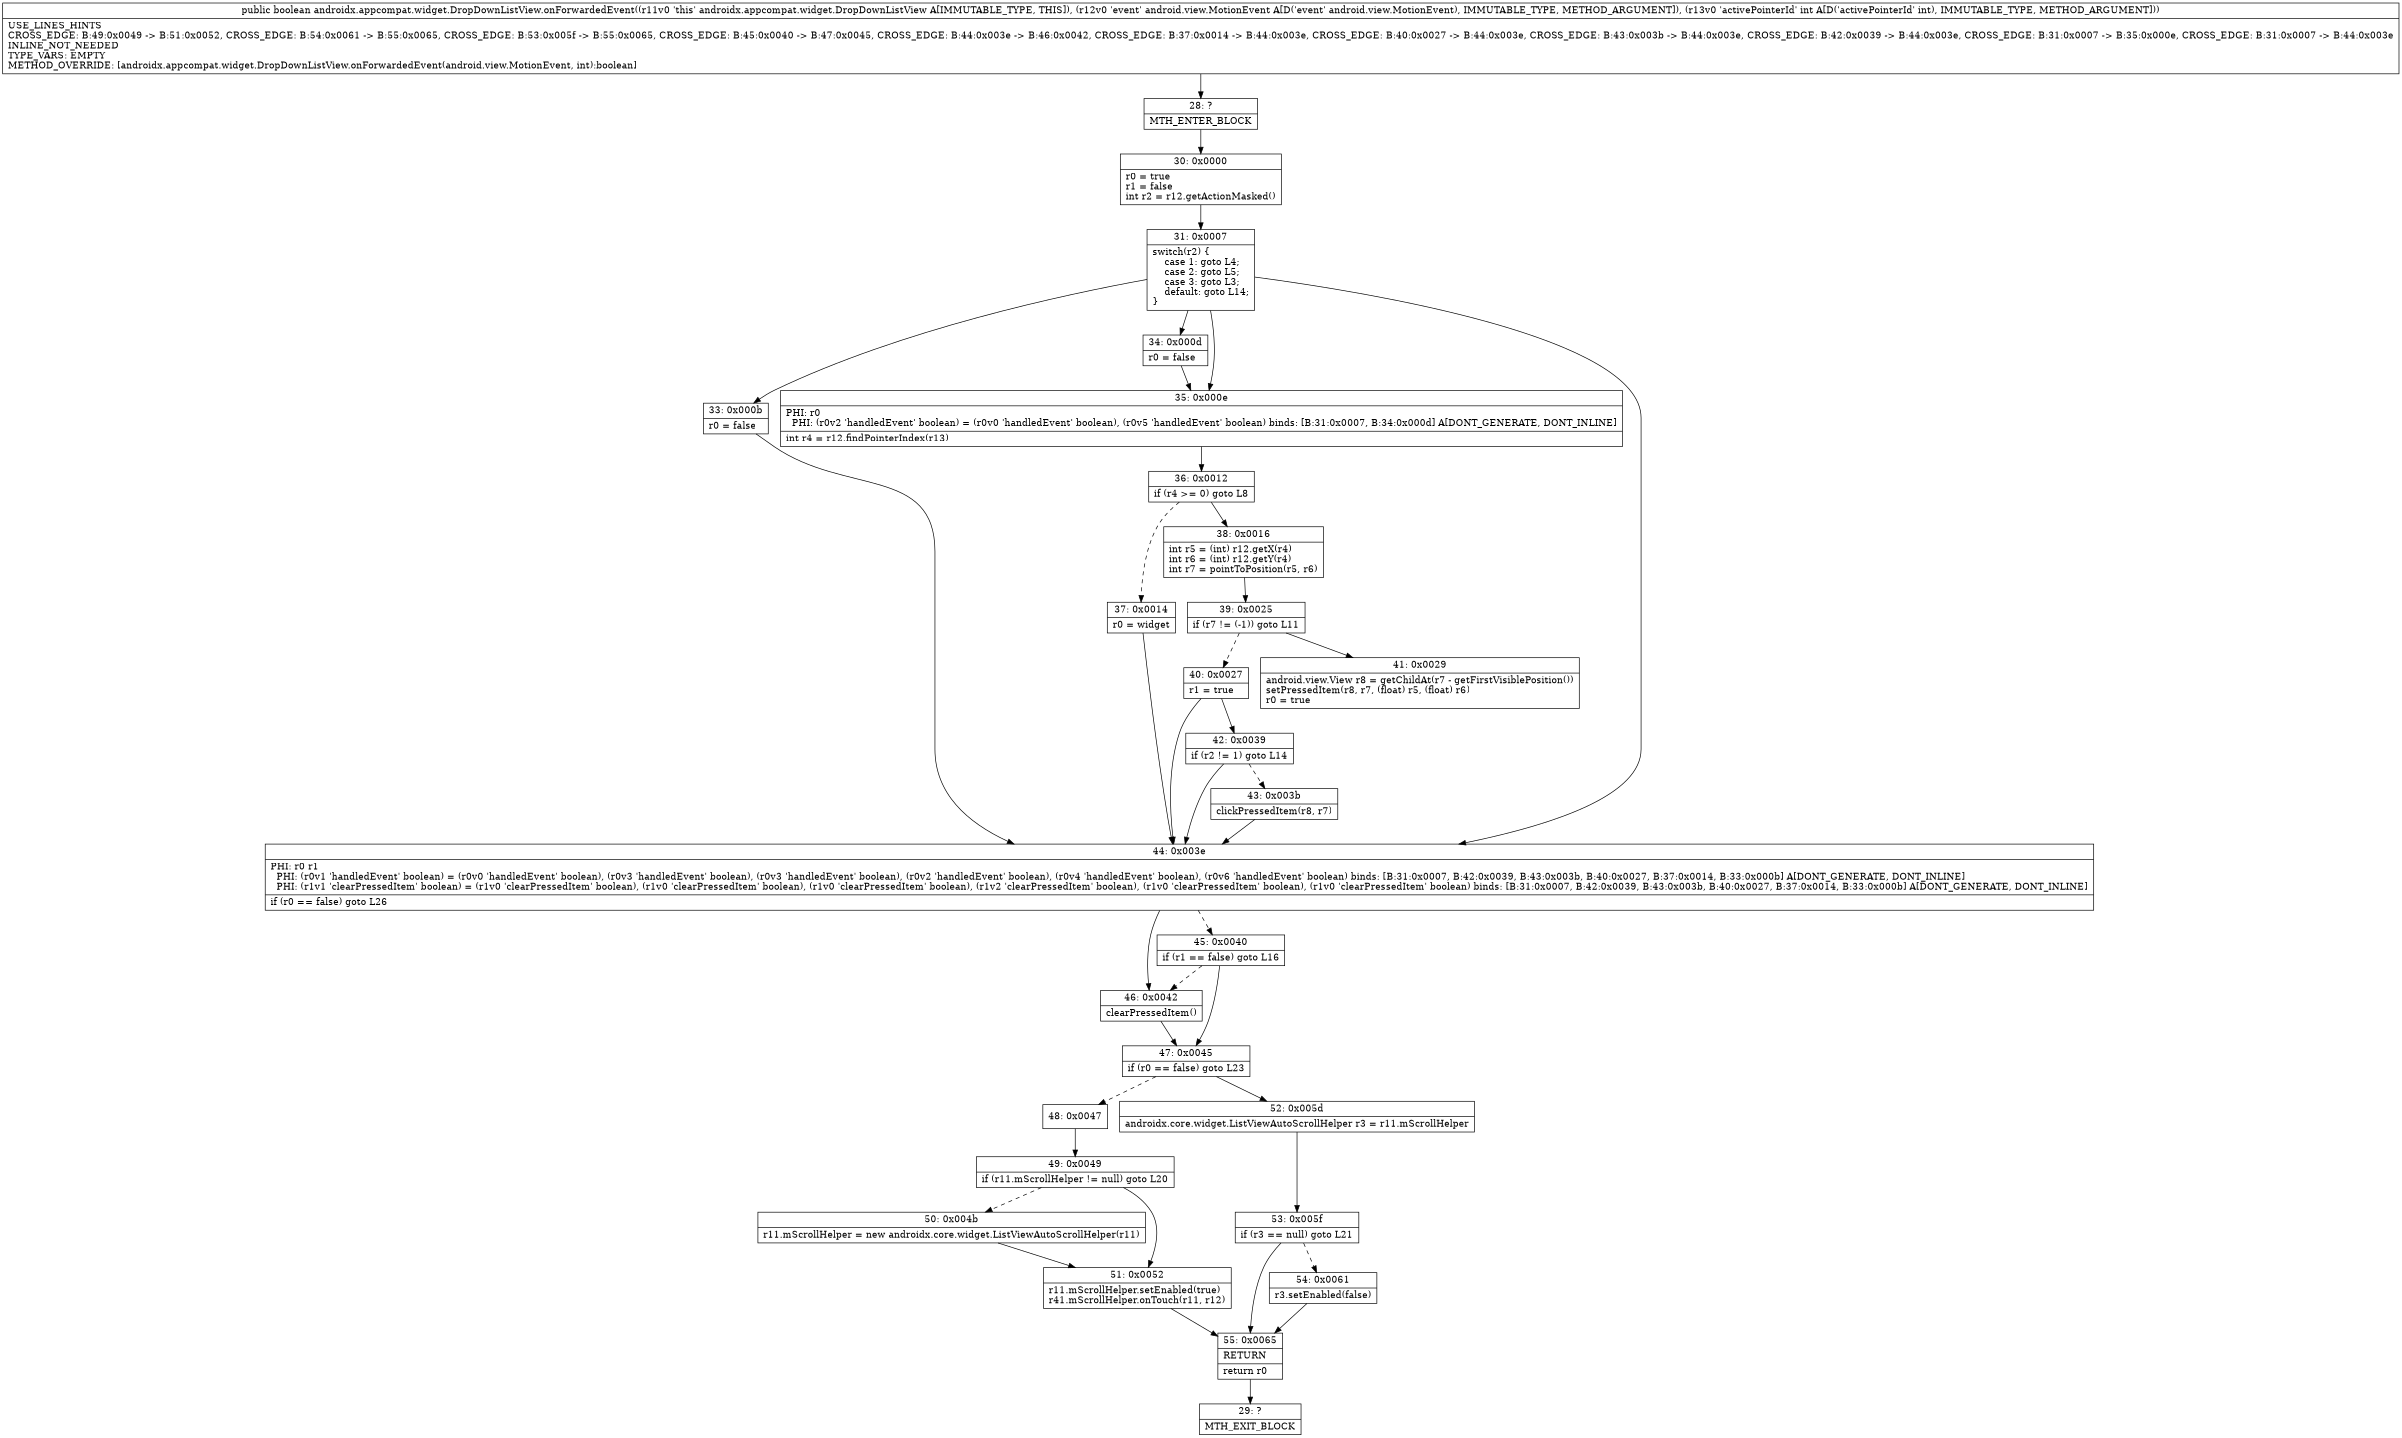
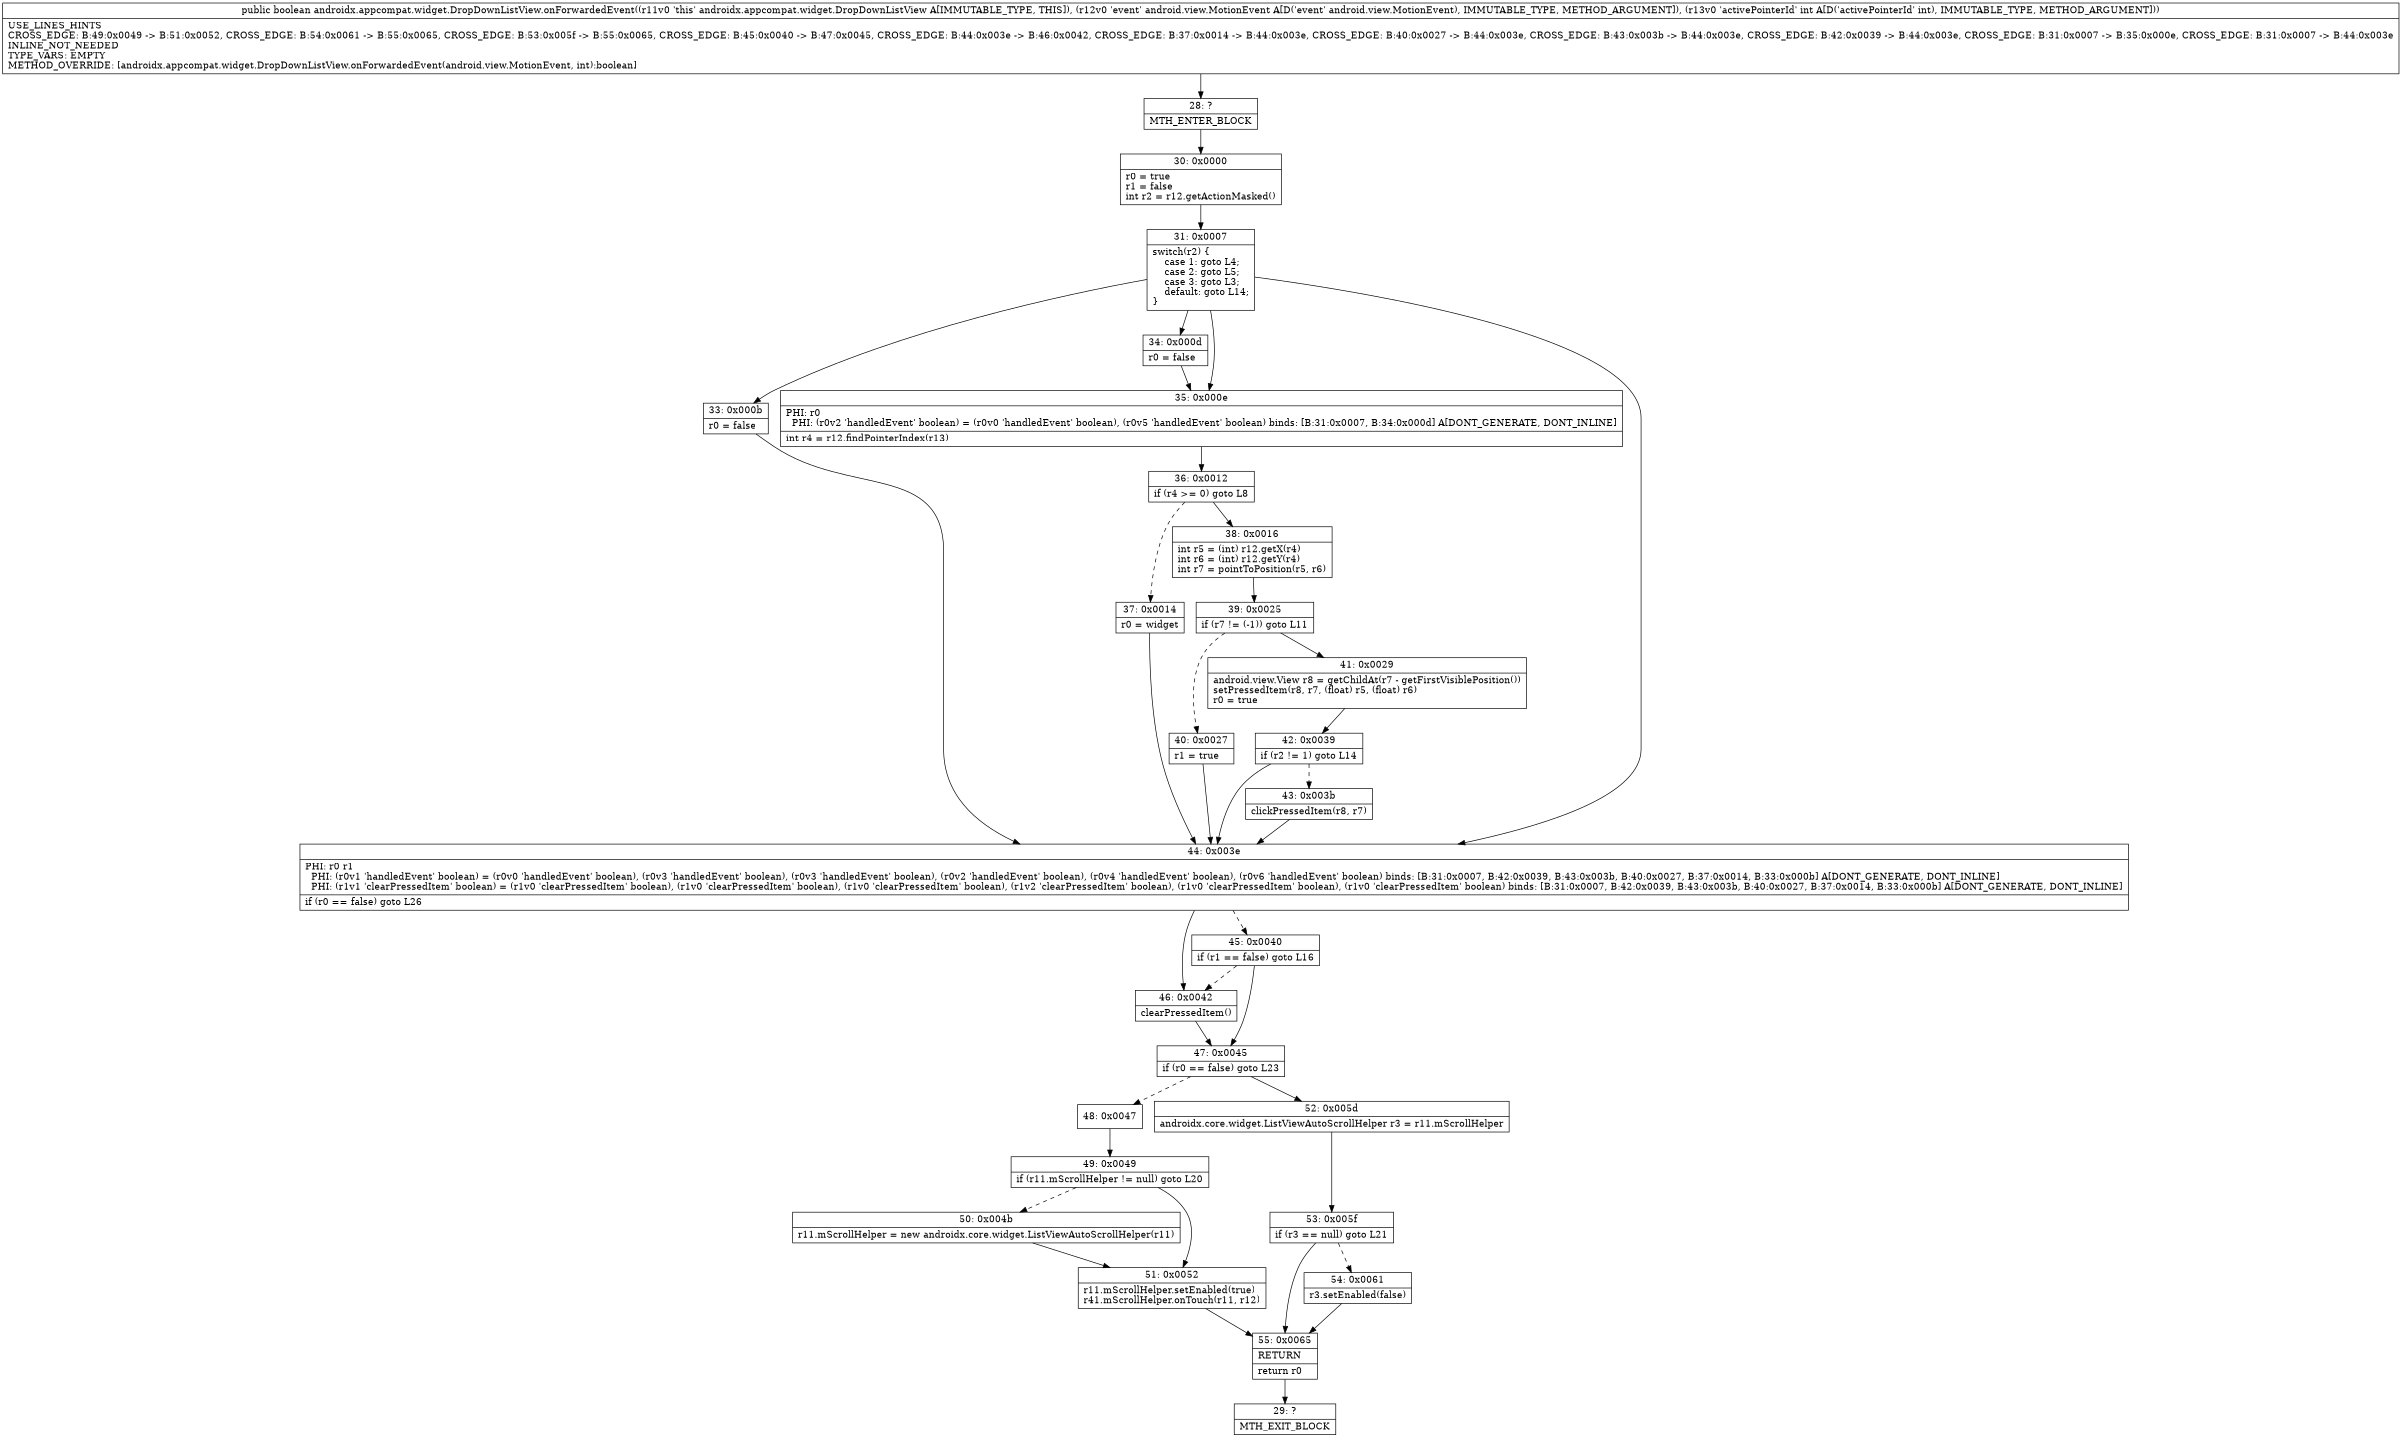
edge "40: 0x0027" -> "42: 0x0039": now "41: 0x0029" -> "42: 0x0039"
